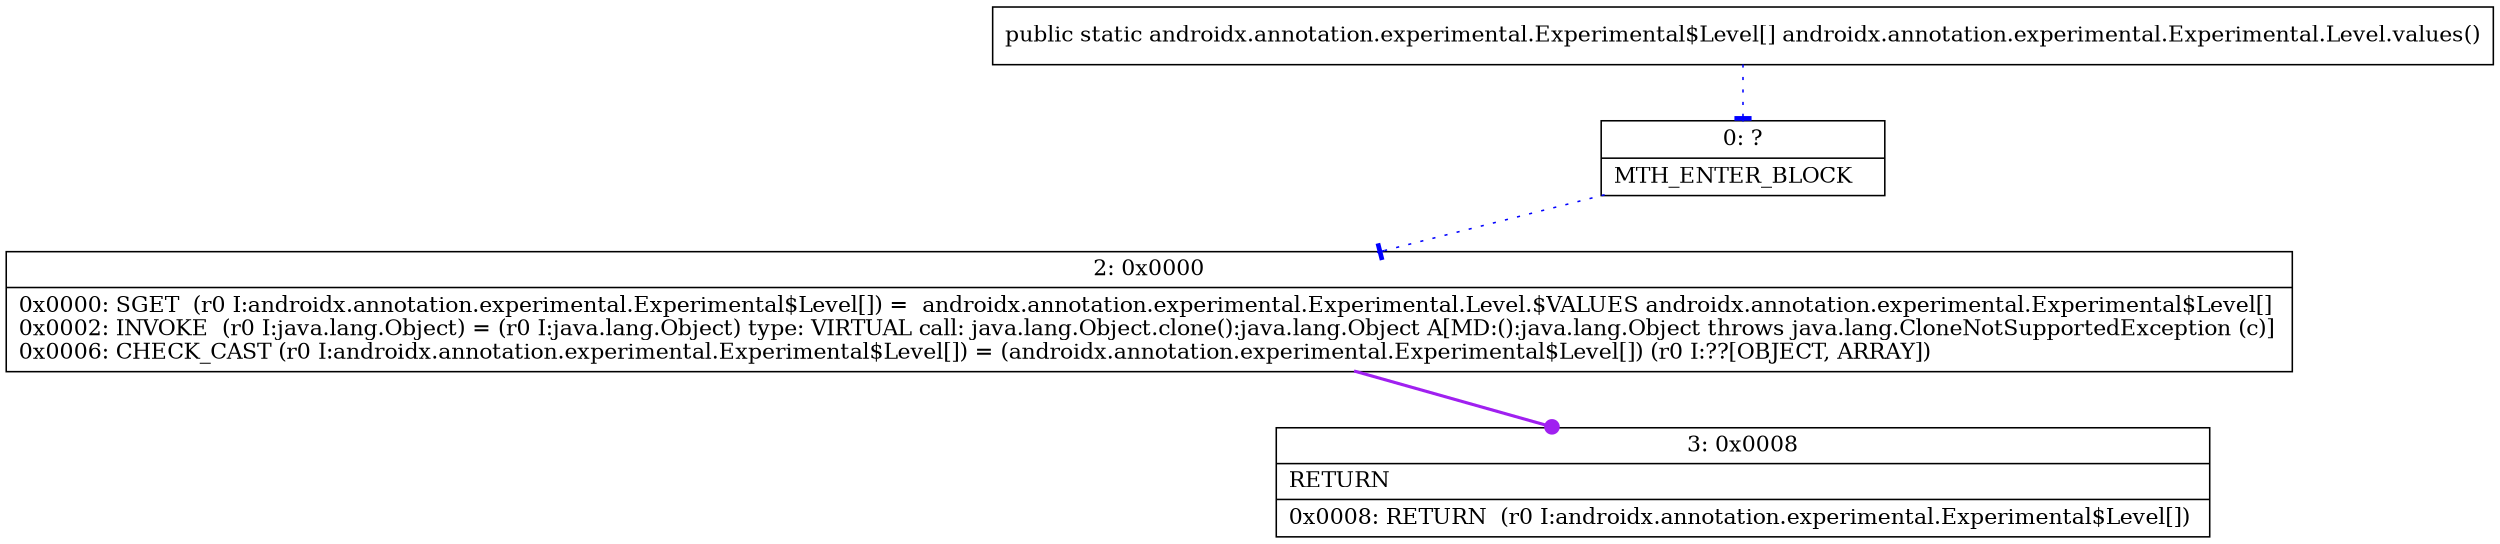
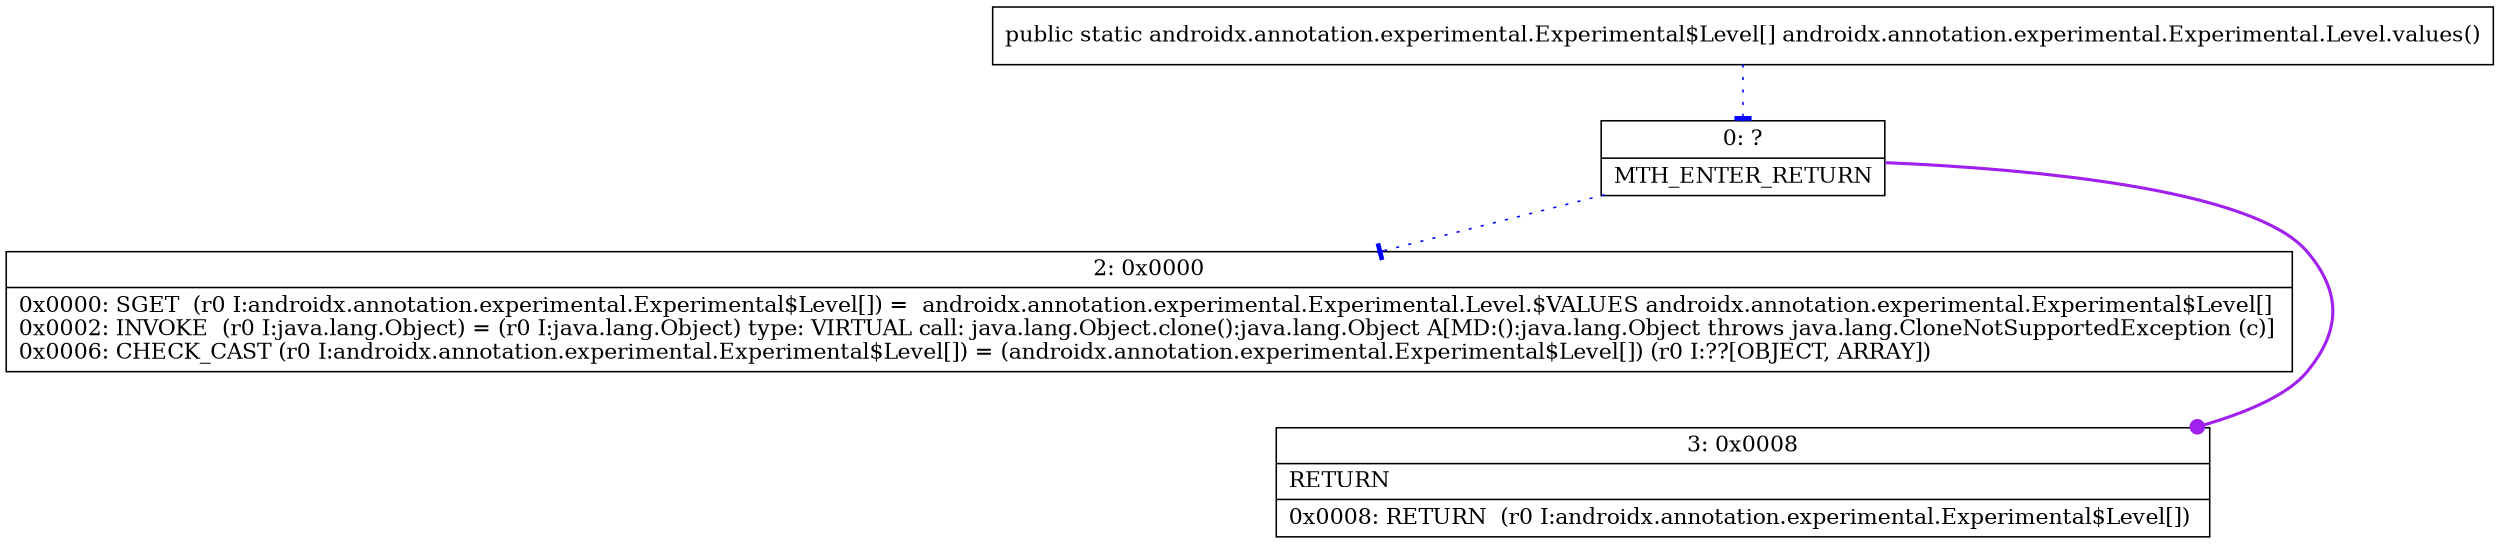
node "0: ?": text "MTH_ENTER_BLOCK" -> "MTH_ENTER_RETURN"
edge "2: 0x0000" -> "3: 0x0008": now "0: ?" -> "3: 0x0008"
